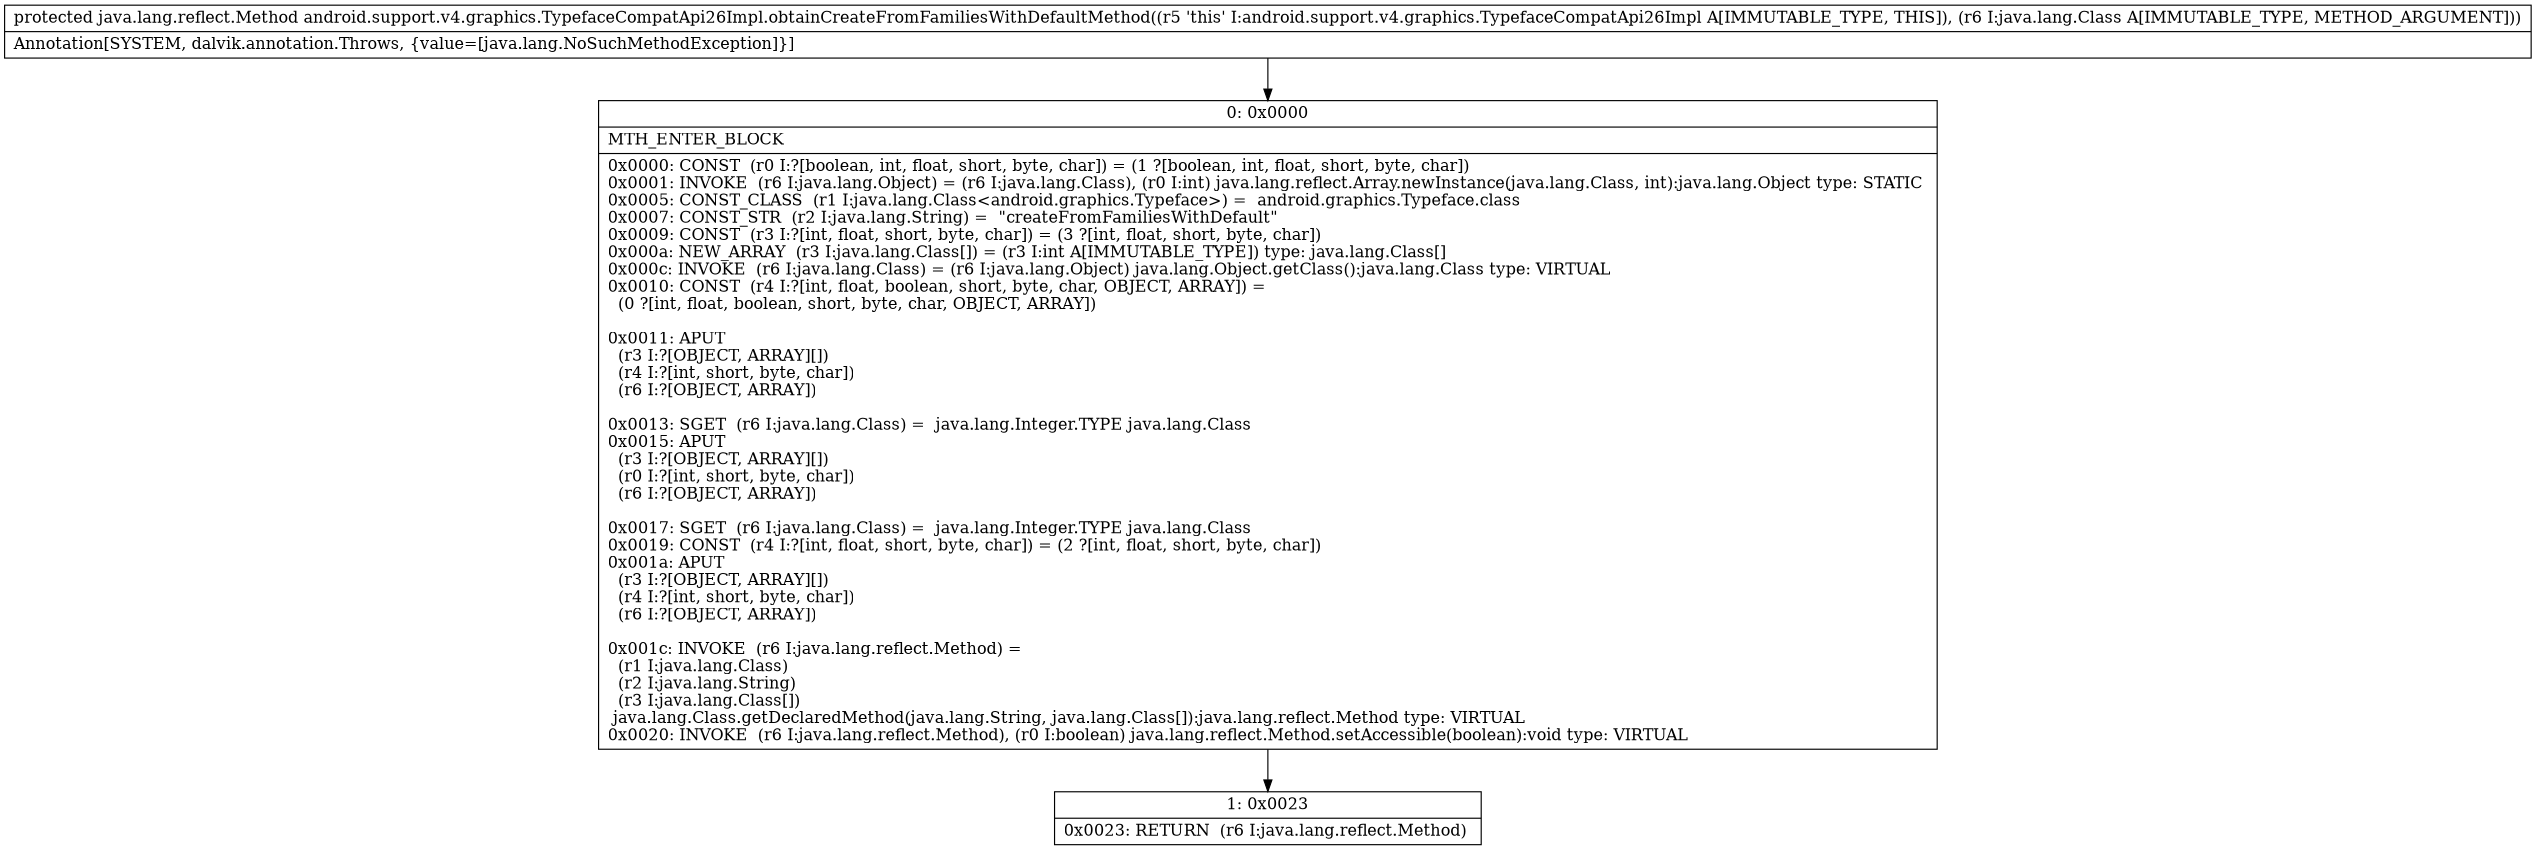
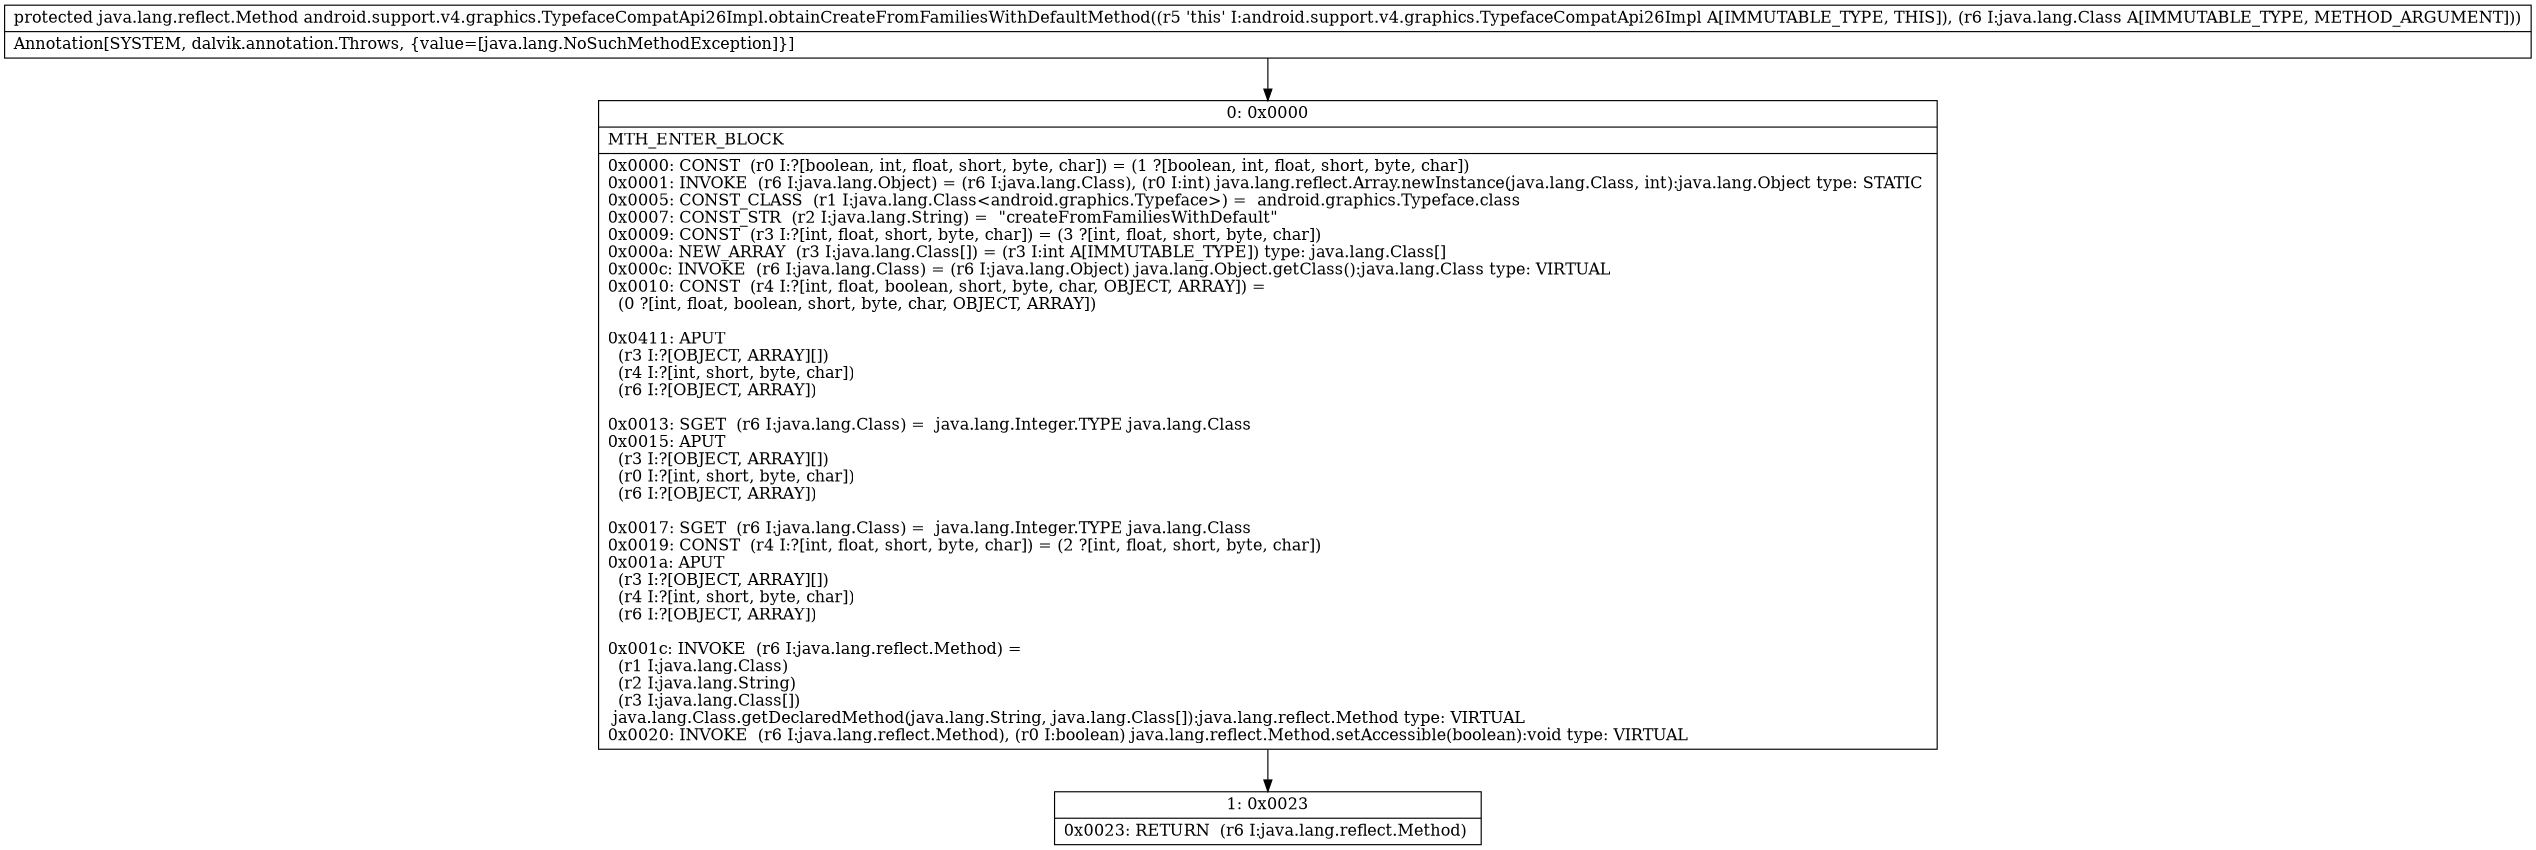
node "0: 0x0000": text "0x0011: APUT" -> "0x0411: APUT"
